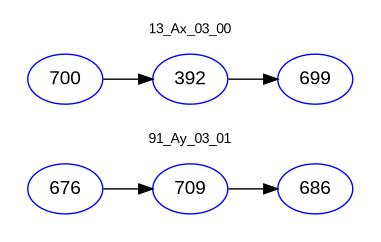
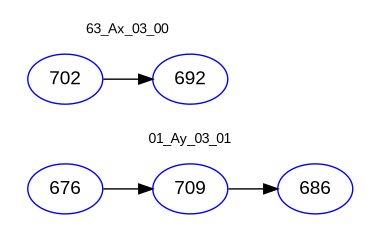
cluster "13_Ax_03_00": label "13_Ax_03_00" -> "63_Ax_03_00"
node "700": label "700" -> "702"
node "392": label "392" -> "692"
node "699": removed
cluster "91_Ay_03_01": label "91_Ay_03_01" -> "01_Ay_03_01"
